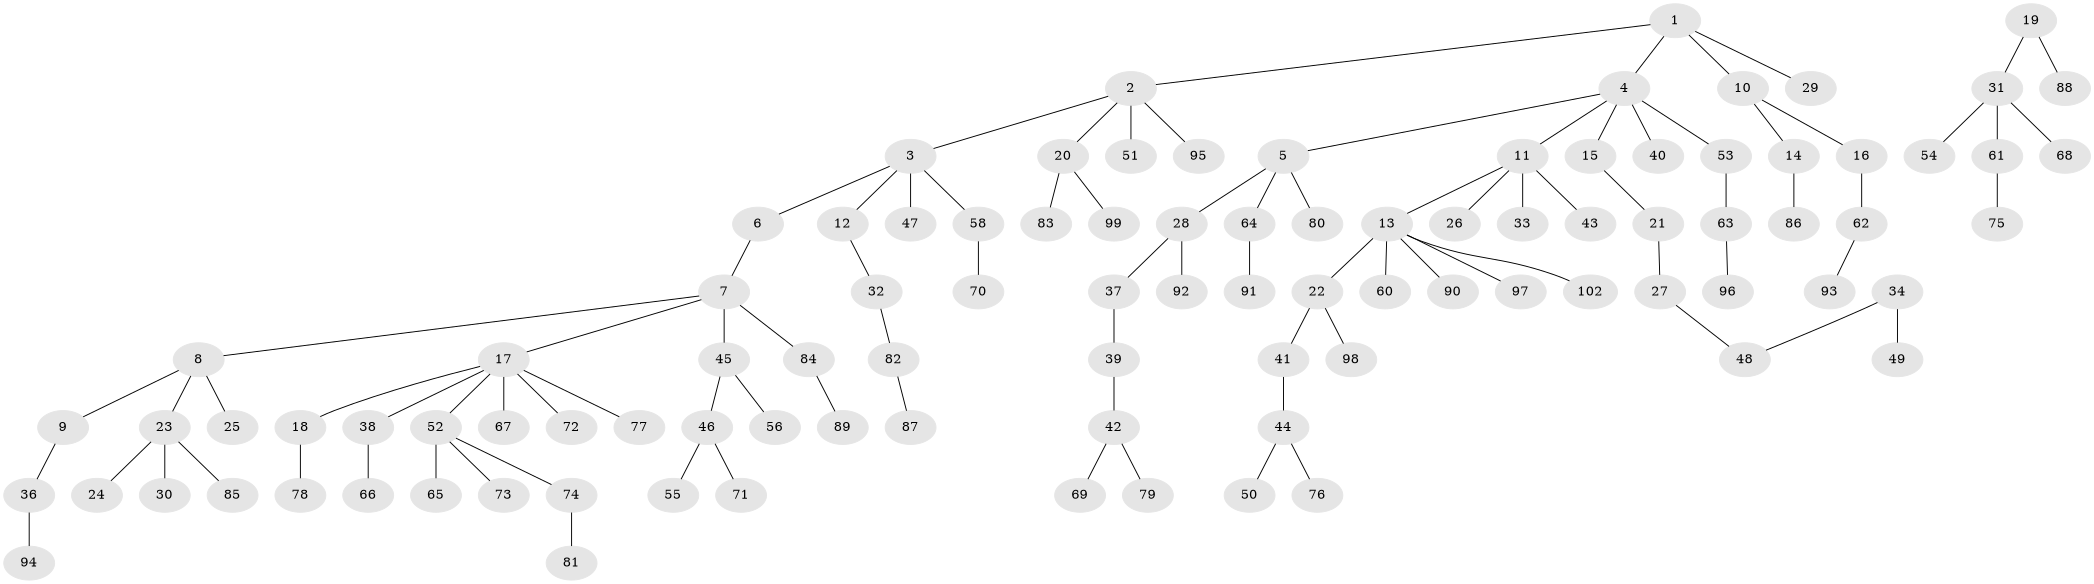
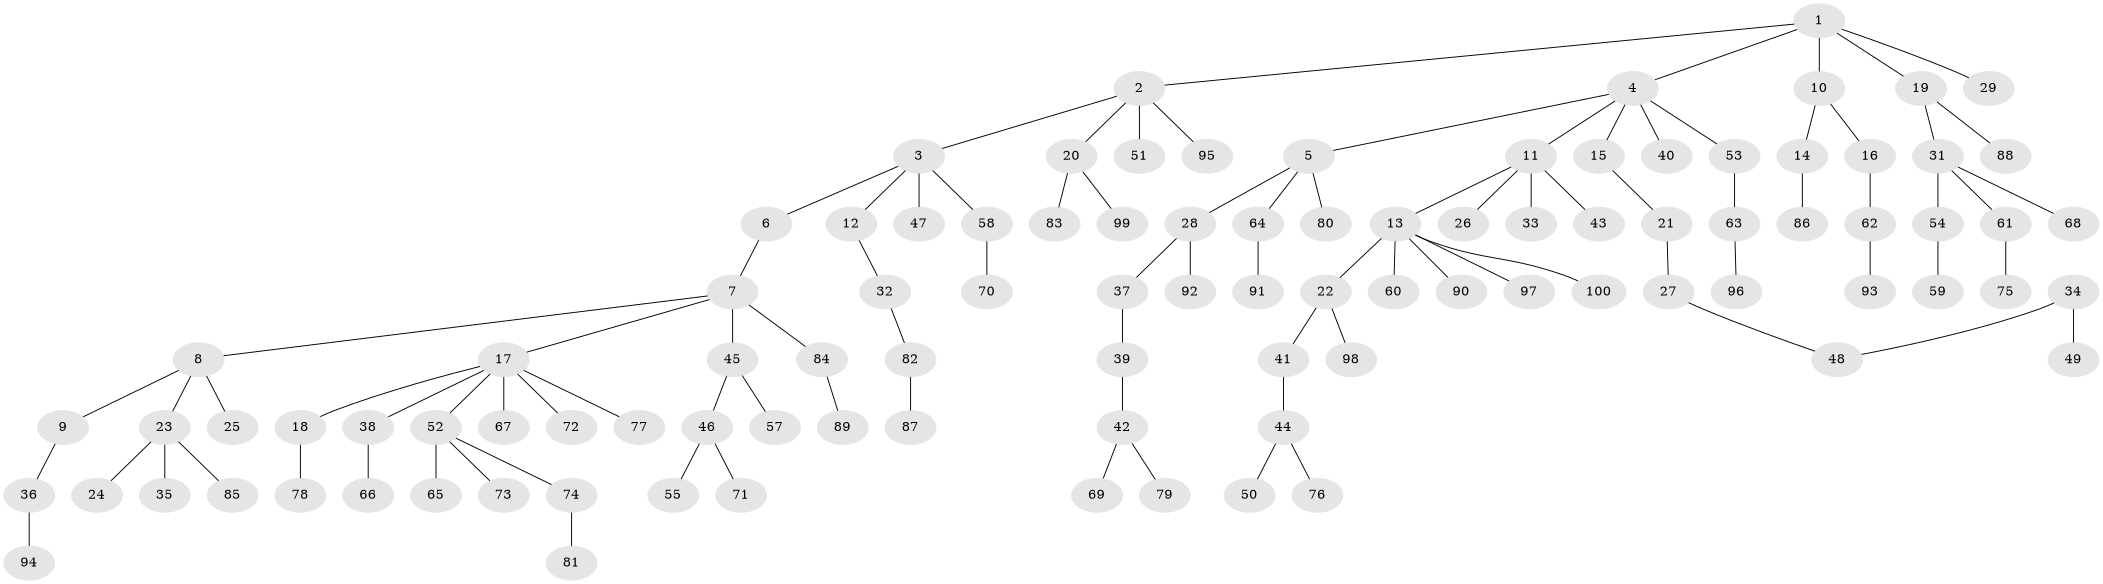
edge "1" -- "19": added
node "102": label "102" -> "100"
node "59": added
node "56": label "56" -> "57"
node "30": label "30" -> "35"
